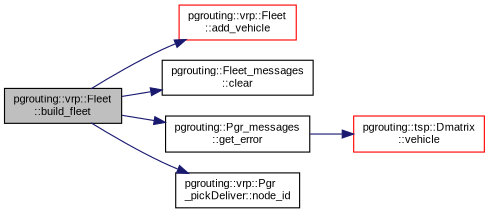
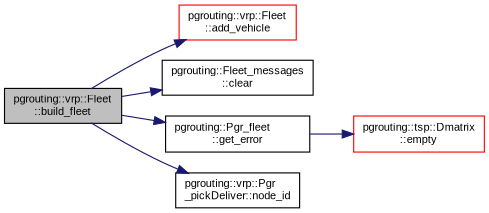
node "pgrouting::Pgr_messages ::get_error": label "pgrouting::Pgr_messages ::get_error" -> "pgrouting::Pgr_fleet ::get_error"
node "pgrouting::tsp::Dmatrix ::vehicle": label "pgrouting::tsp::Dmatrix ::vehicle" -> "pgrouting::tsp::Dmatrix ::empty"
